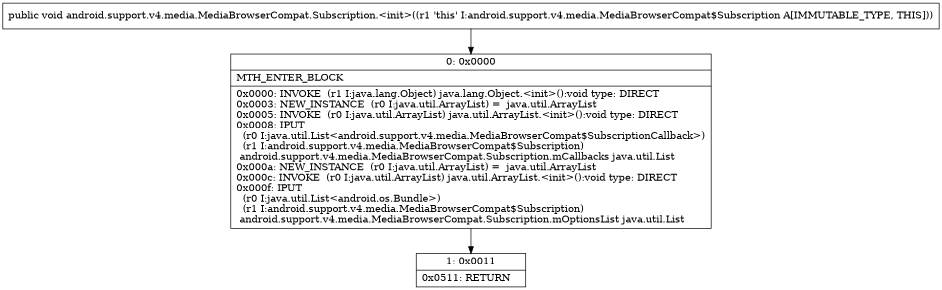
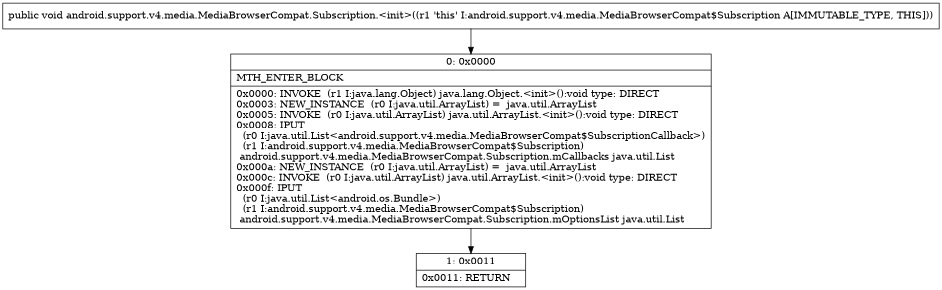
node "1: 0x0011": text "0x0511: RETURN" -> "0x0011: RETURN"
